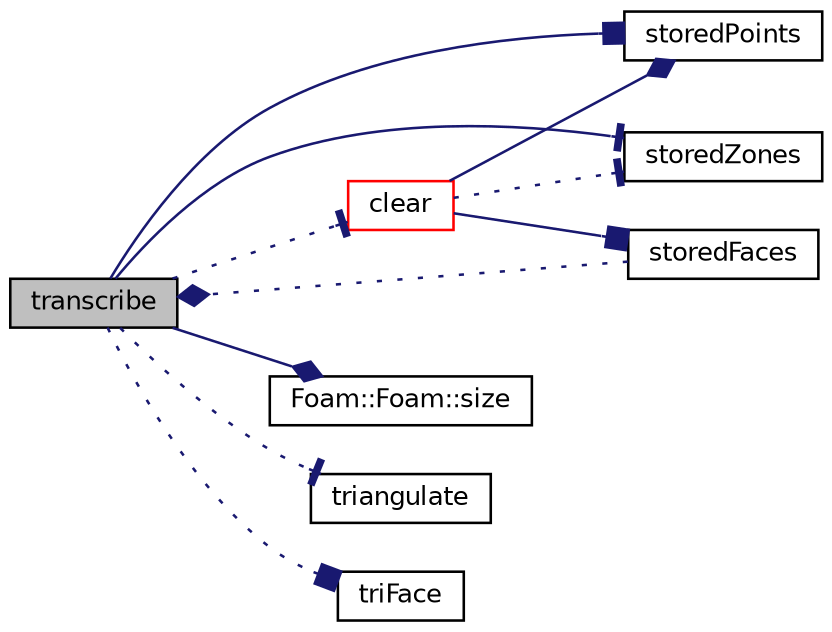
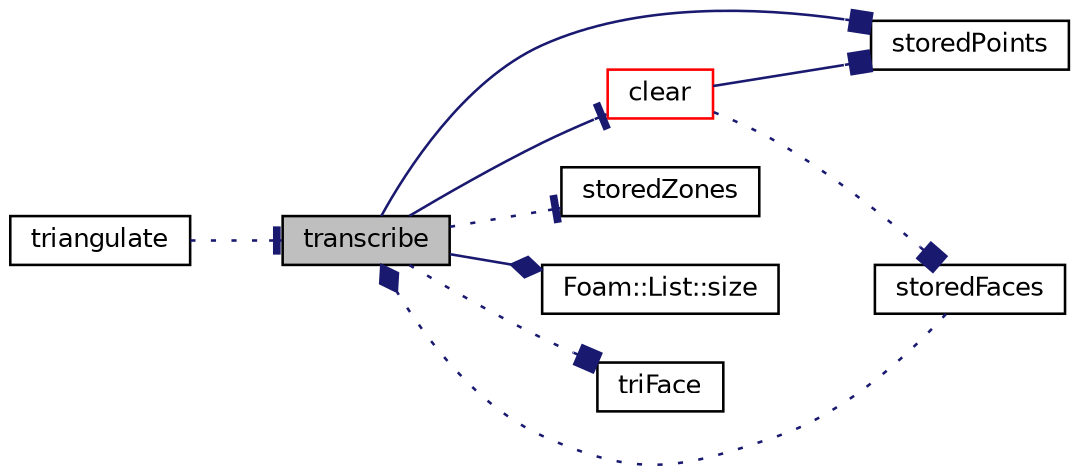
edge "clear" -> "storedPoints": arrowhead diamond -> box
edge "transcribe" -> "storedZones": style solid -> dotted
edge "clear" -> "storedZones": removed
edge "clear" -> "storedFaces": style solid -> dotted
edge "transcribe" -> "clear": style dotted -> solid
node "Foam::Foam::size": label "Foam::Foam::size" -> "Foam::List::size"
edge "transcribe" -> "triangulate": reversed
